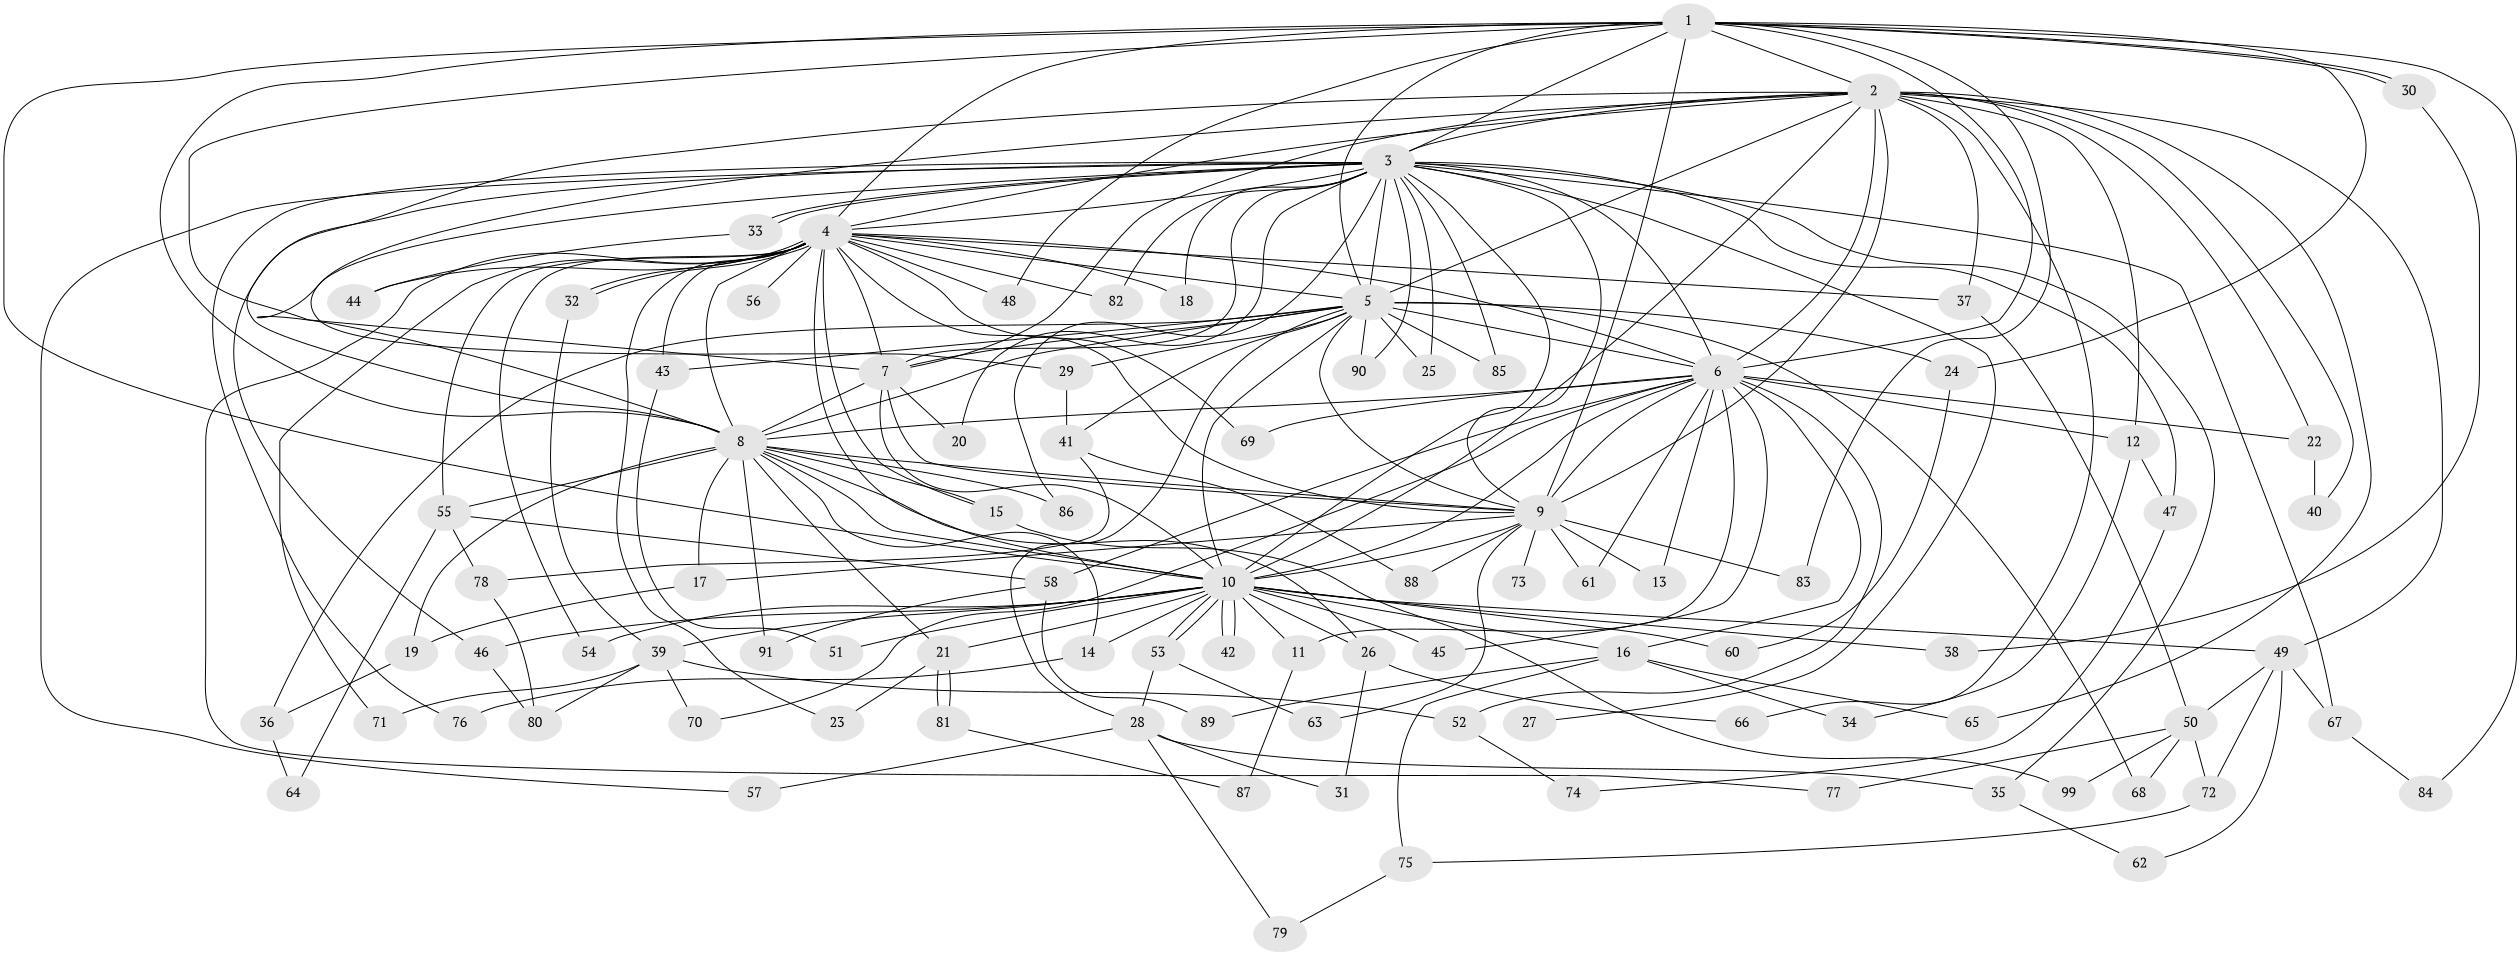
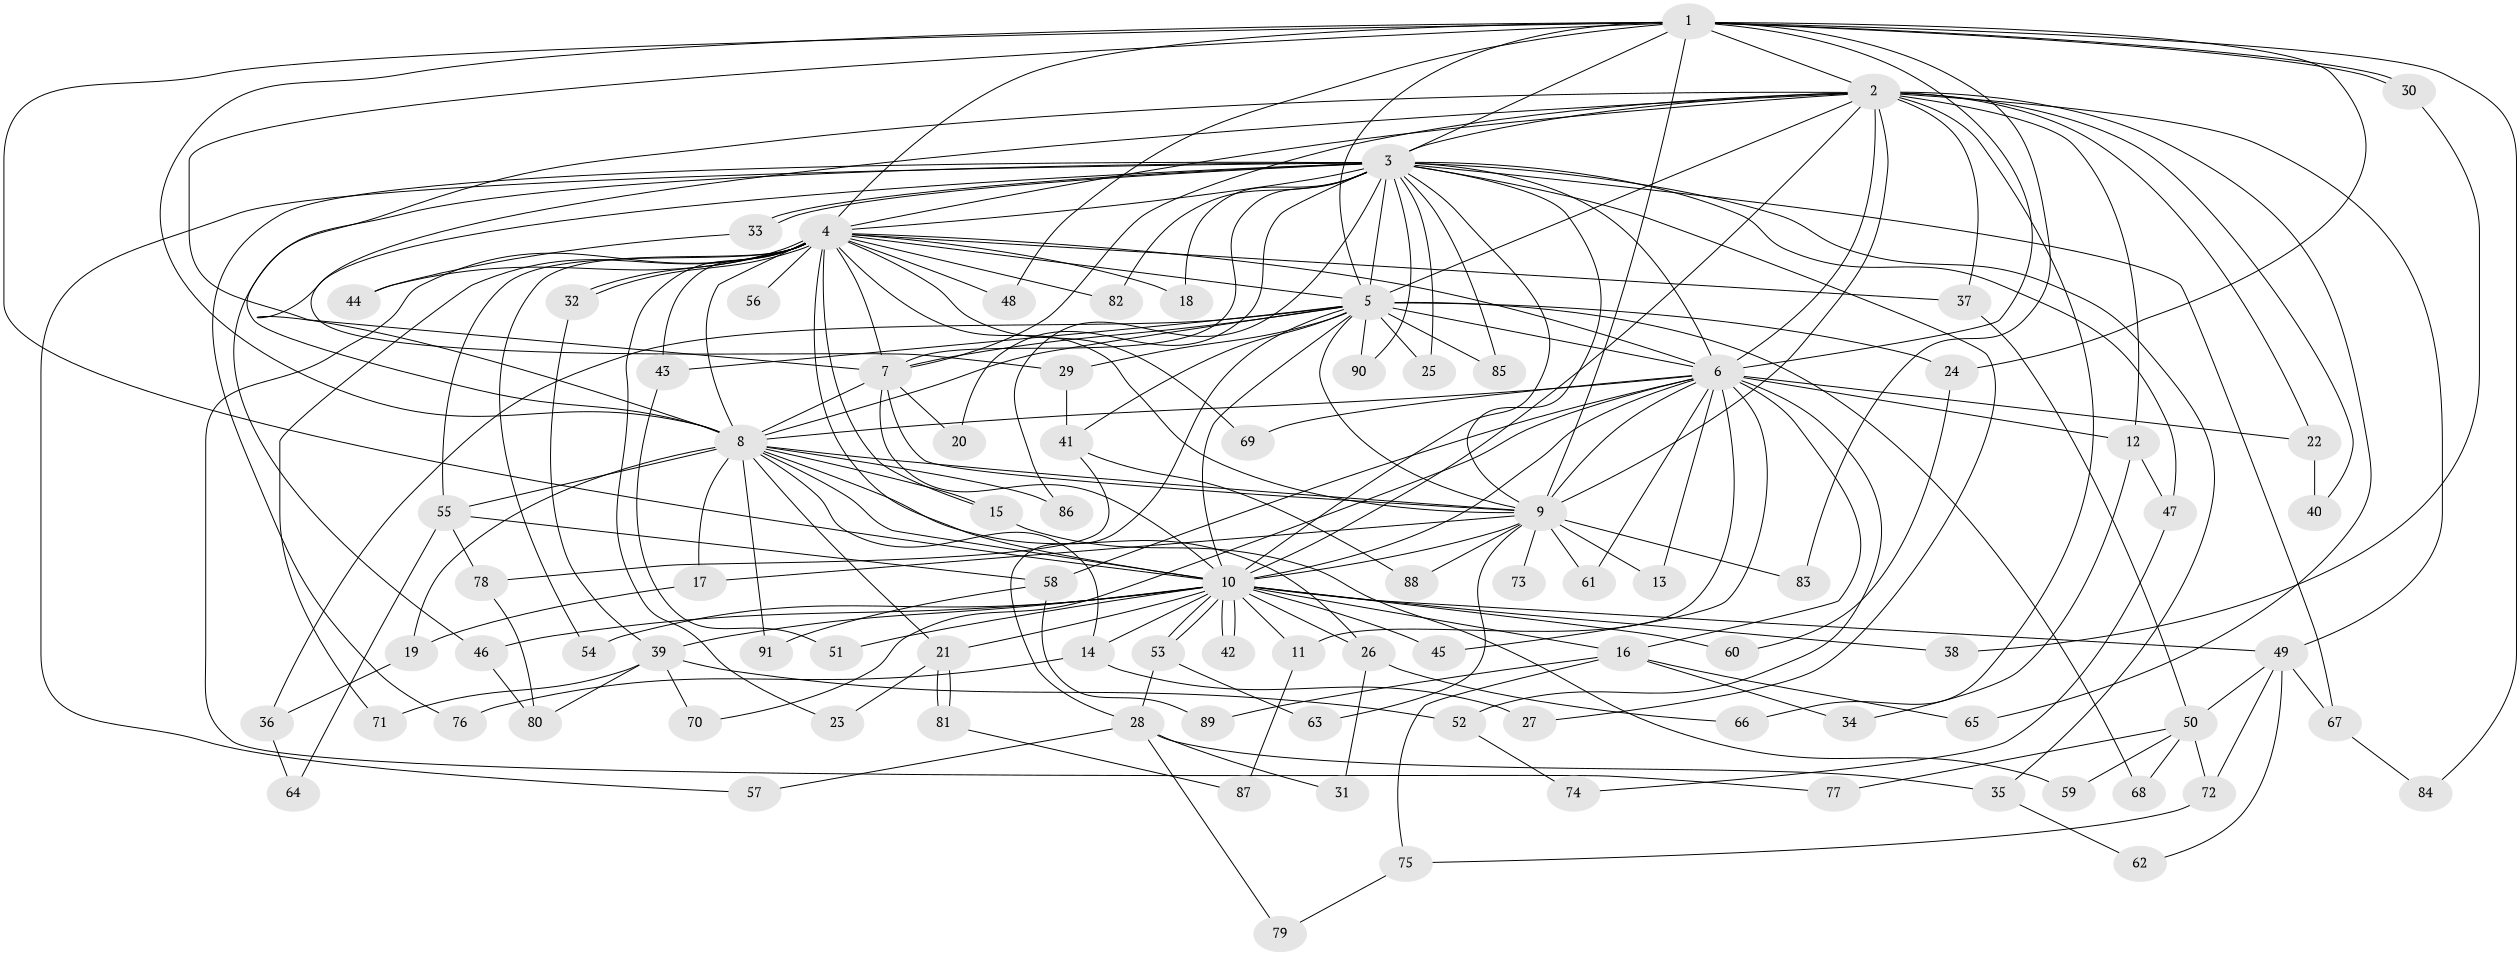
edge "14" -- "27": added
node "99": label "99" -> "59"
